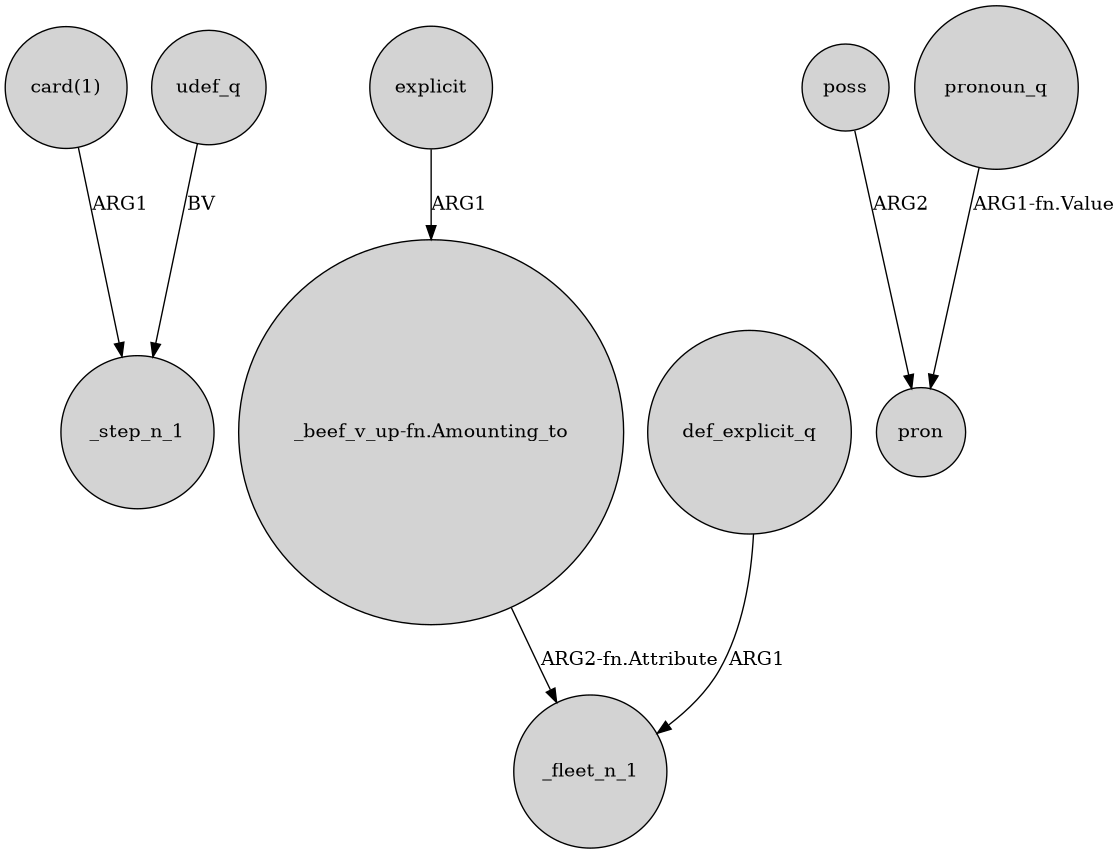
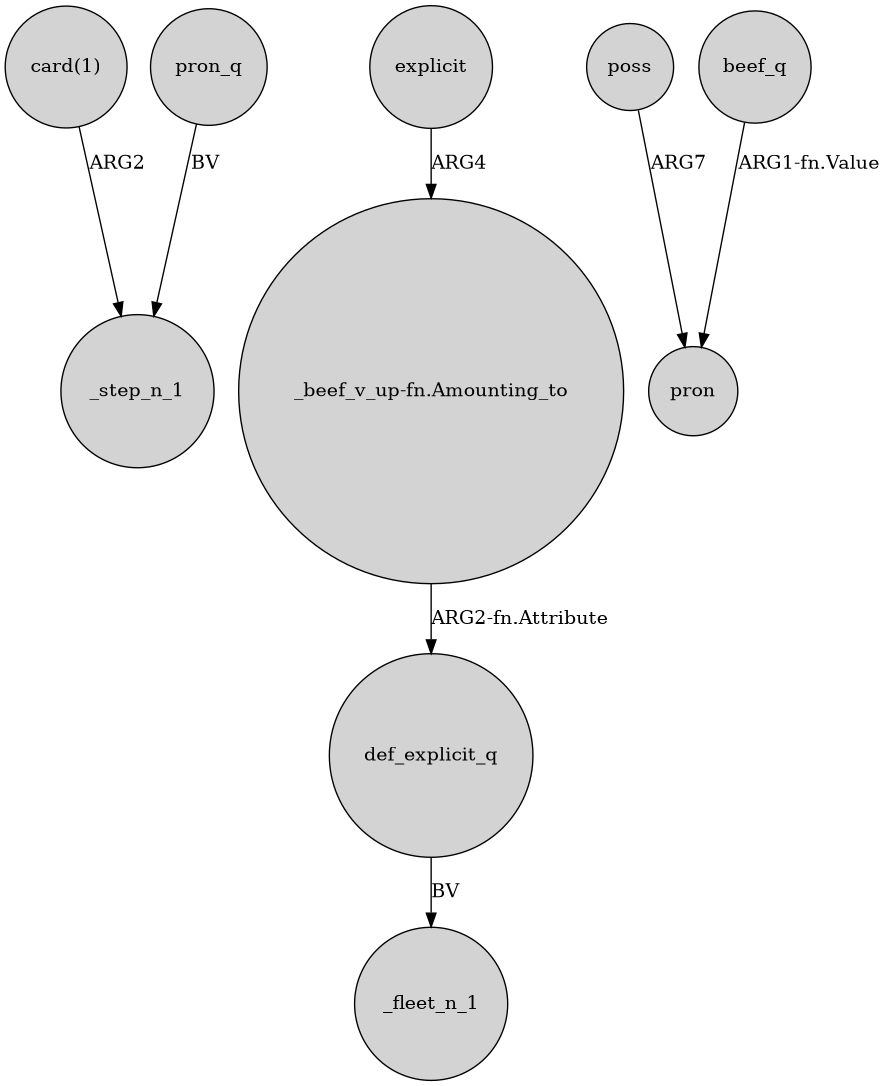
node "udef_q": label "udef_q" -> "pron_q"
node "pronoun_q": label "pronoun_q" -> "beef_q"
edge "card(1)" -> "_step_n_1": label "ARG1" -> "ARG2"
edge "explicit" -> "_beef_v_up-fn.Amounting_to": label "ARG1" -> "ARG4"
edge "poss" -> "pron": label "ARG2" -> "ARG7"
edge "_beef_v_up-fn.Amounting_to" -> "_fleet_n_1": now "_beef_v_up-fn.Amounting_to" -> "def_explicit_q"
edge "def_explicit_q" -> "_fleet_n_1": label "ARG1" -> "BV"
